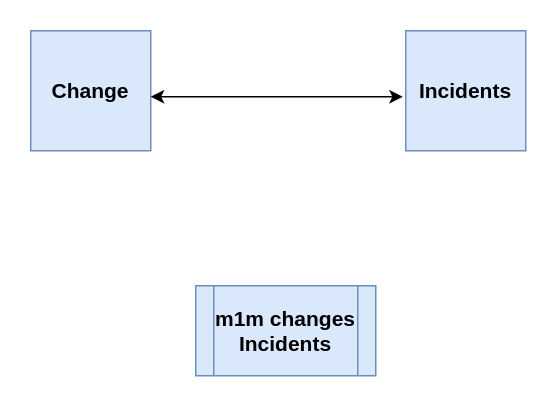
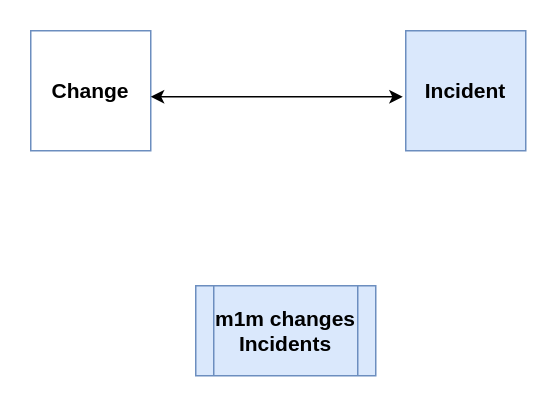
node "Change": fillcolor #dae8fc -> #ffffff
node "Incidents": label "Incidents" -> "Incident"
